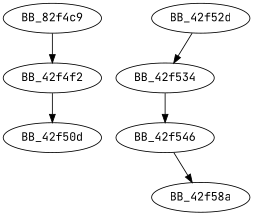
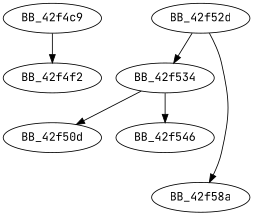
node "BB_82f4c9": label "BB_82f4c9" -> "BB_42f4c9"
edge "BB_42f4f2" -> "BB_42f50d": now "BB_42f534" -> "BB_42f50d"
edge "BB_42f546" -> "BB_42f58a": now "BB_42f52d" -> "BB_42f58a"
